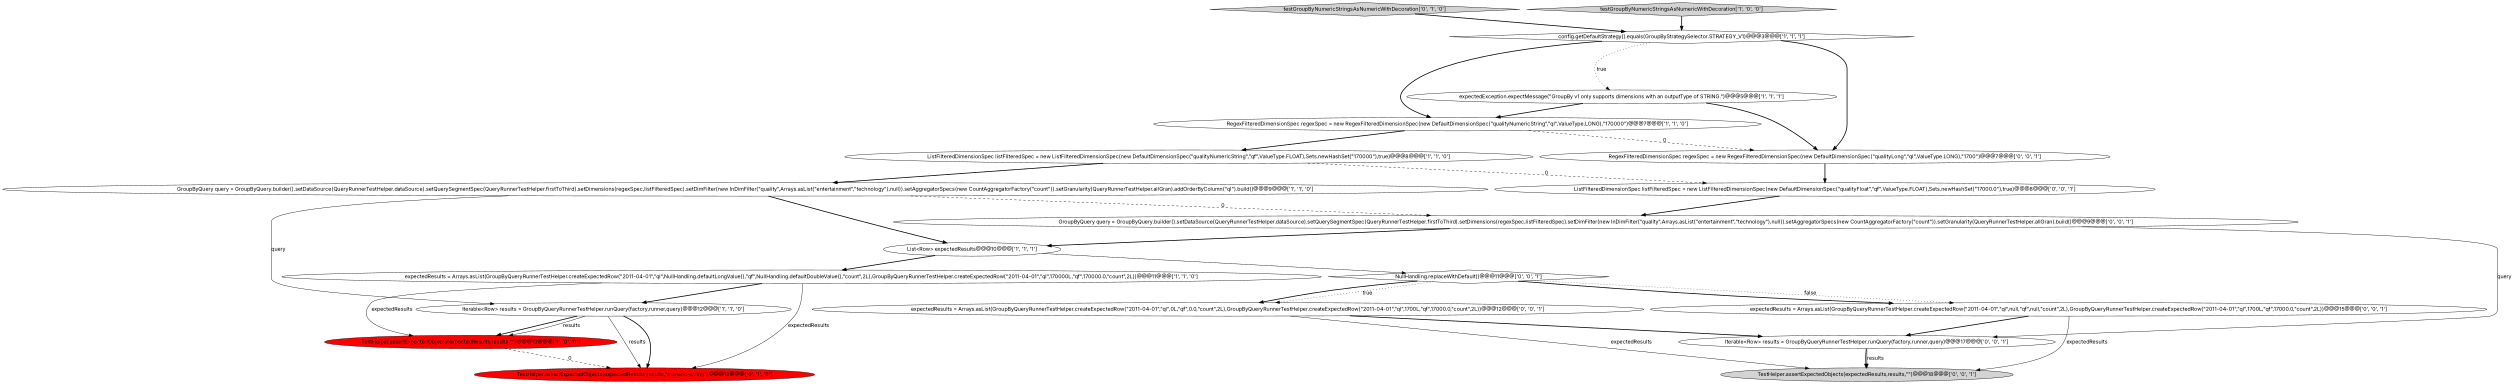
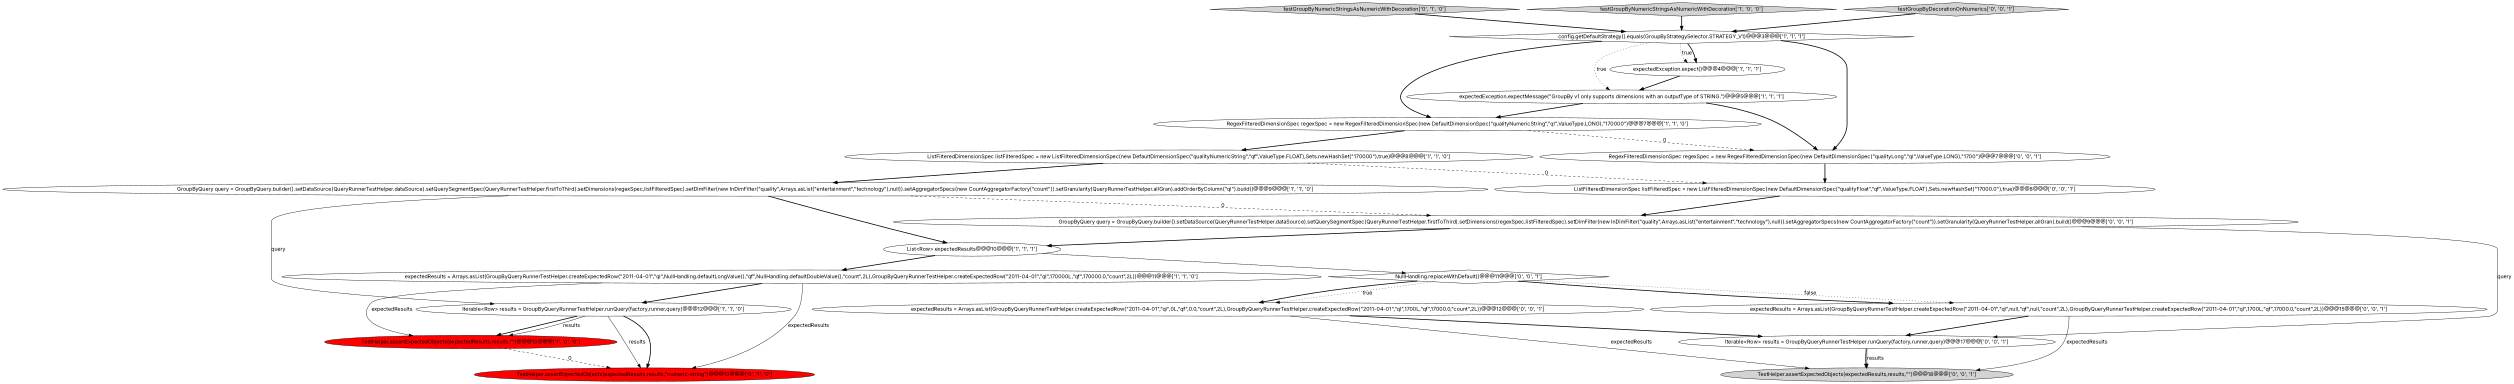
node "testGroupByDecorationOnNumerics['0', '0', '1']": added
node "expectedException.expect()@@@4@@@['1', '1', '1']": added
